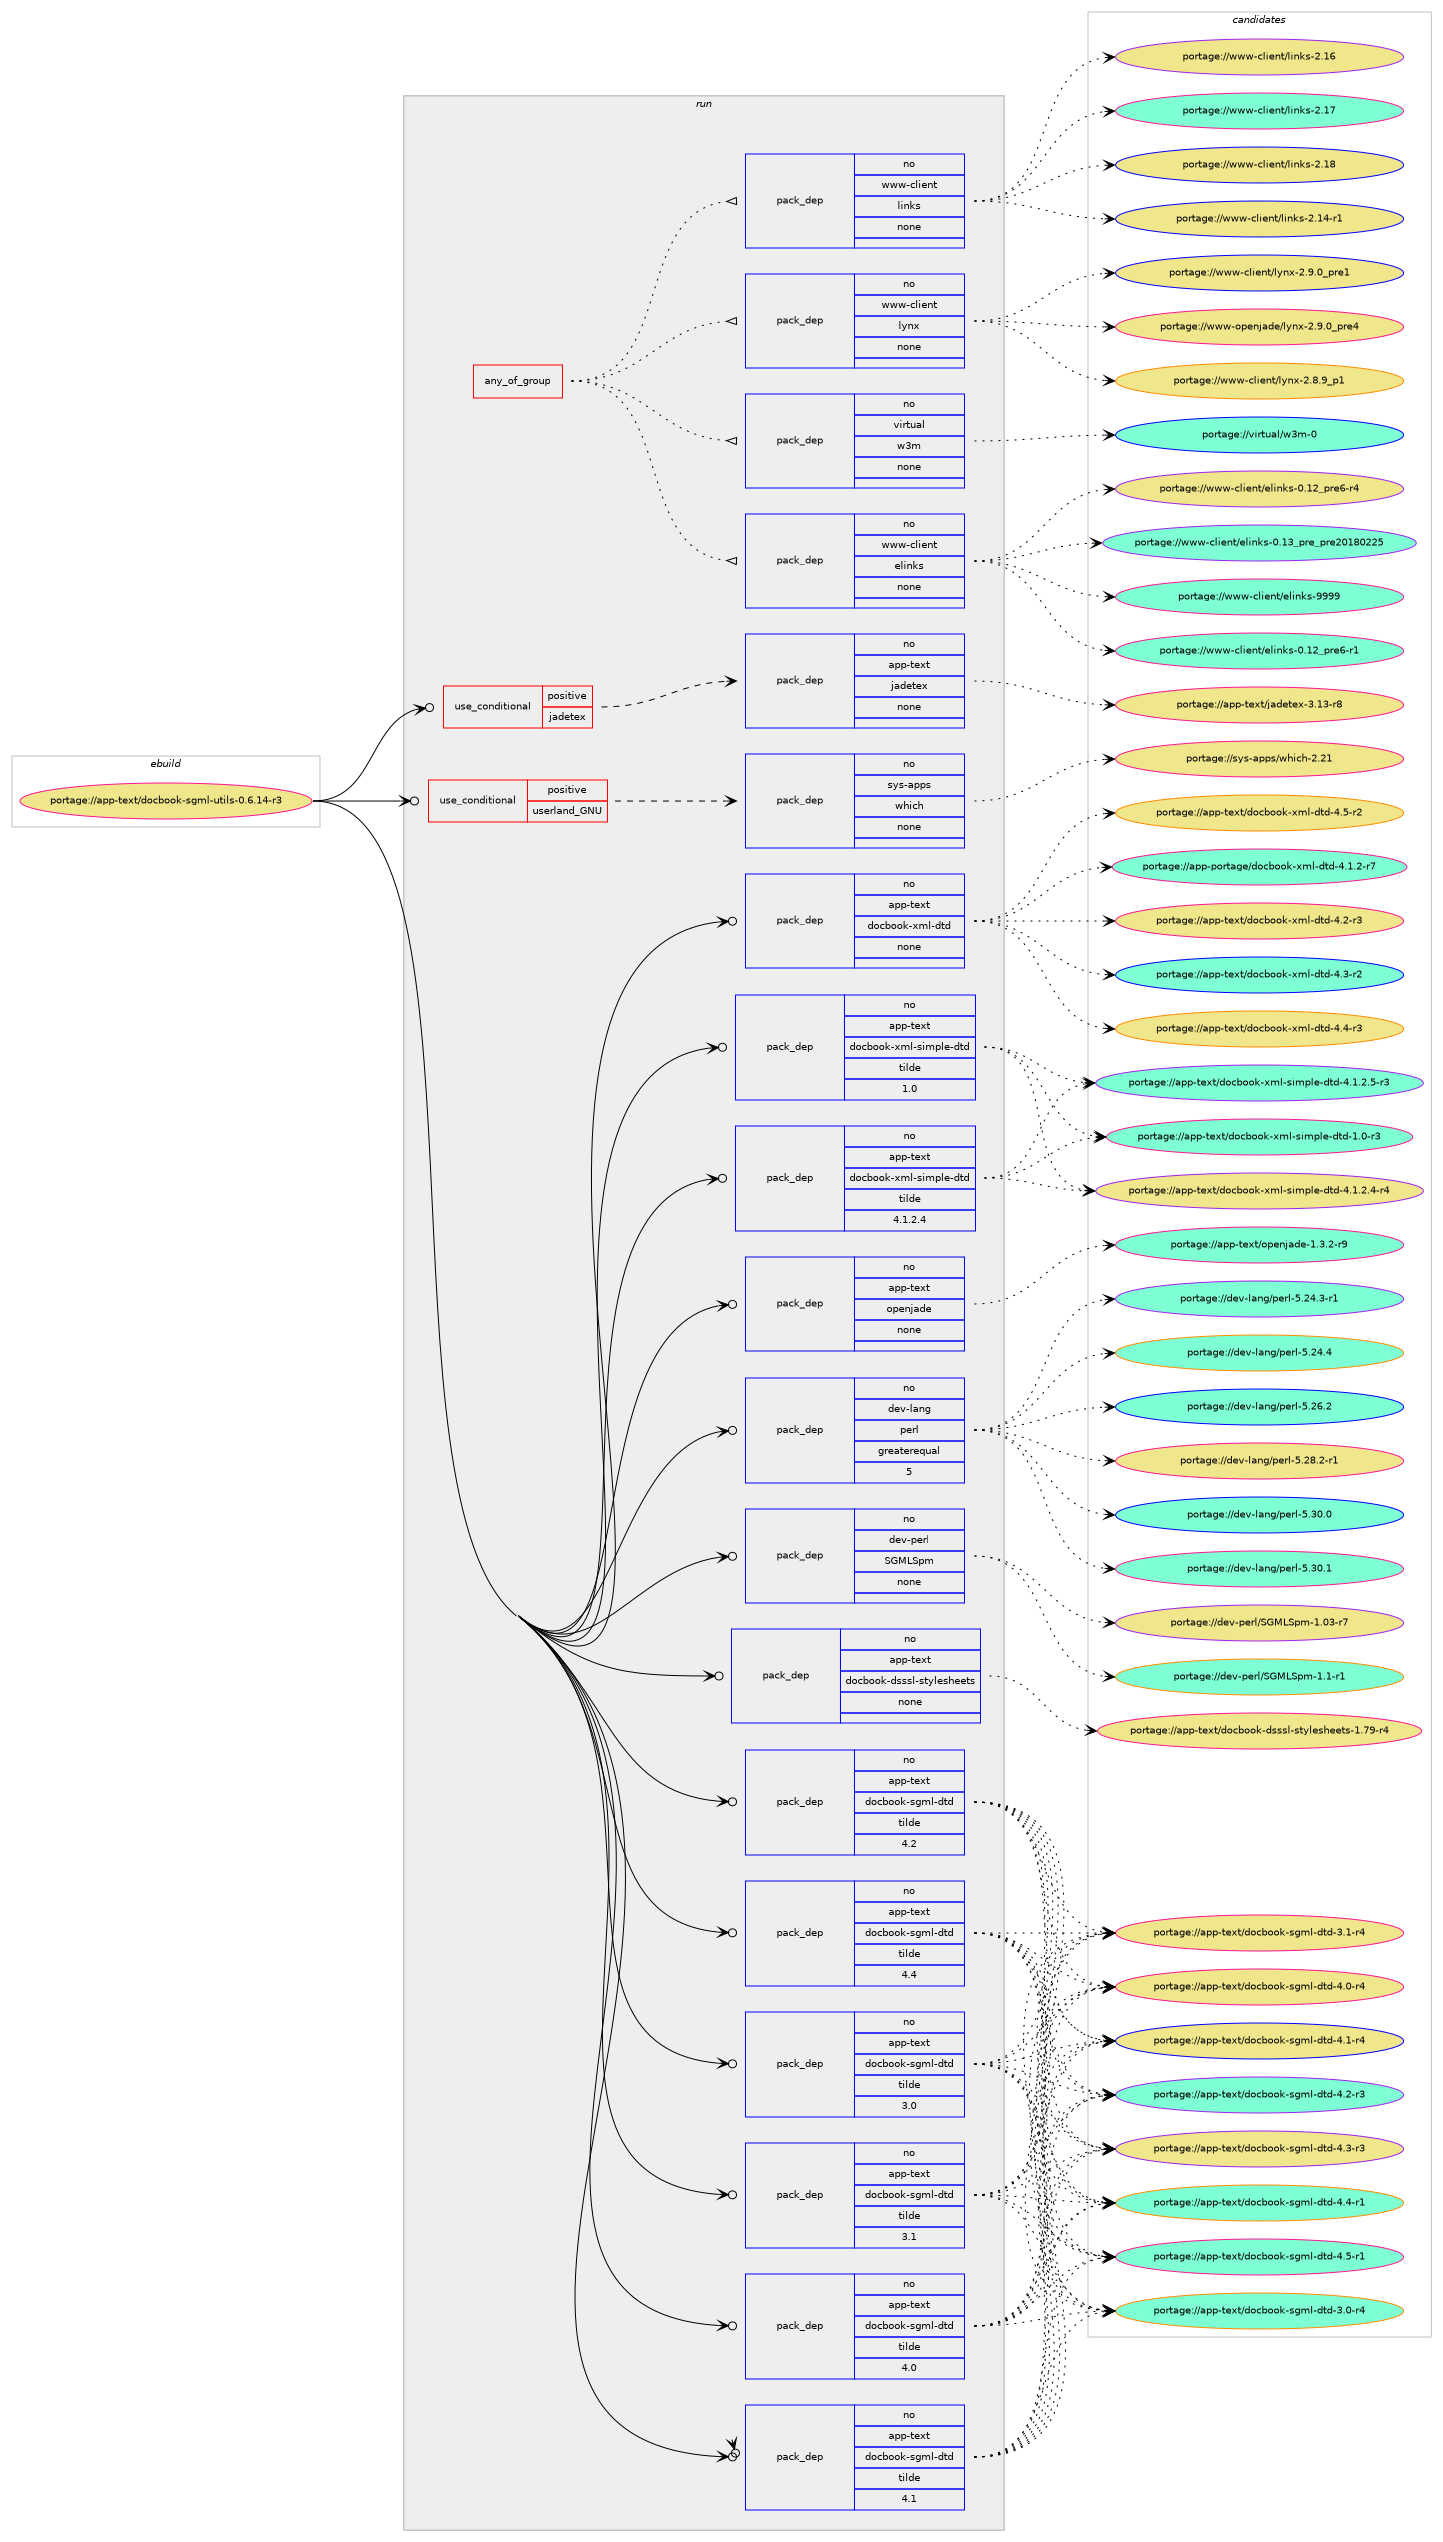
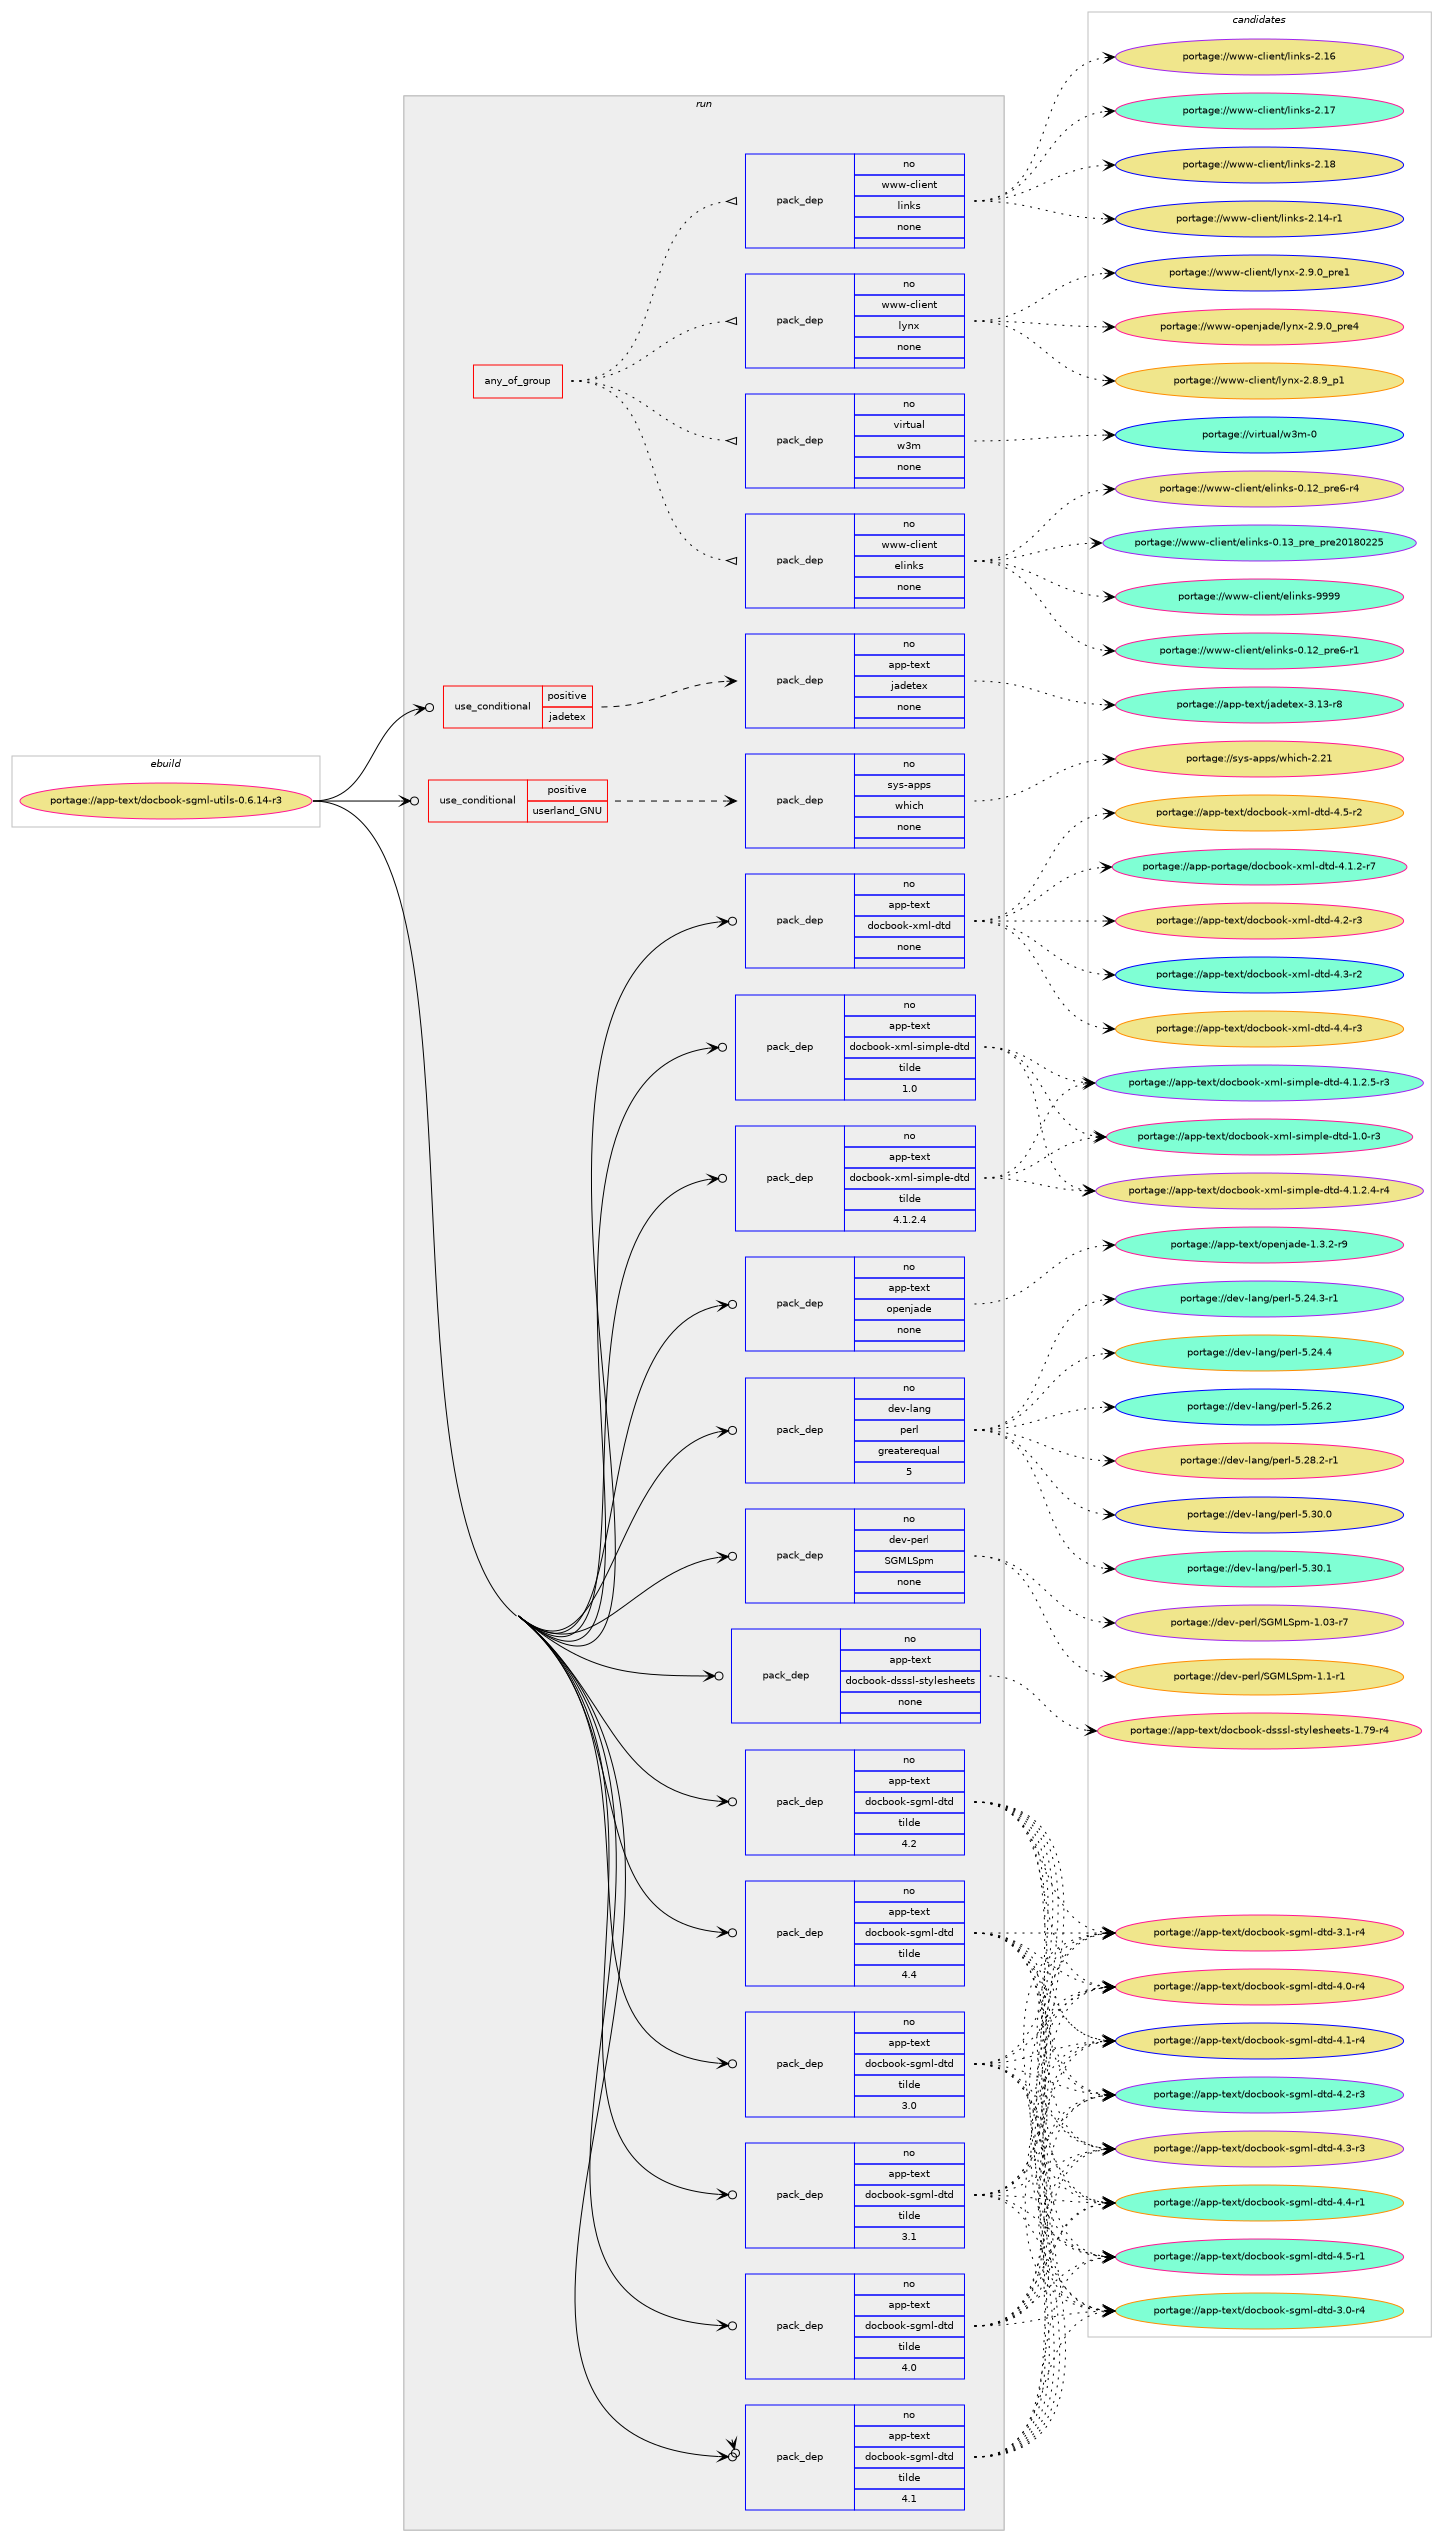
node "portage://app-text/jadetex-3.13-r8": fillcolor khaki -> aquamarine
node "portage://dev-lang/perl-5.30.0": fillcolor aquamarine -> khaki
node "portage://dev-perl/SGMLSpm-1.1-r1": fillcolor aquamarine -> khaki
